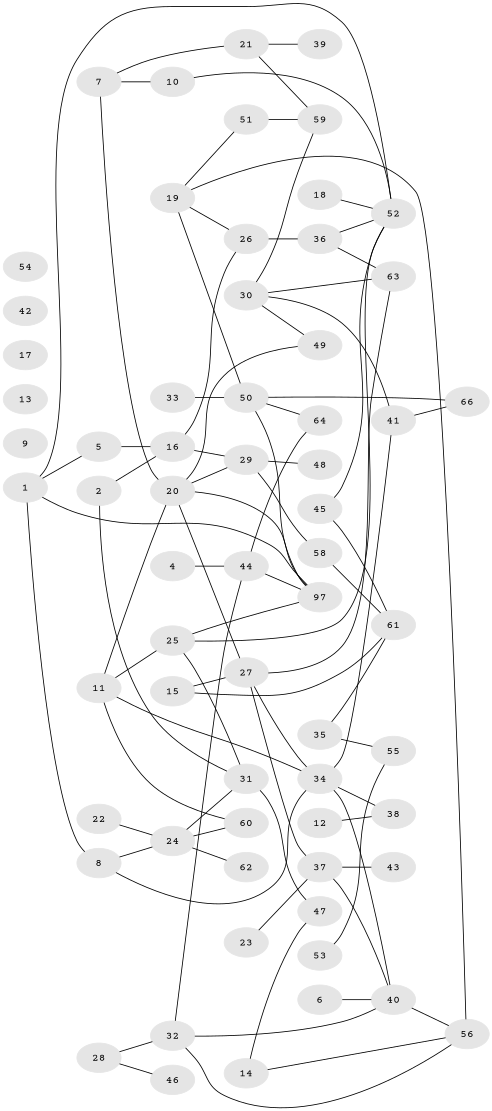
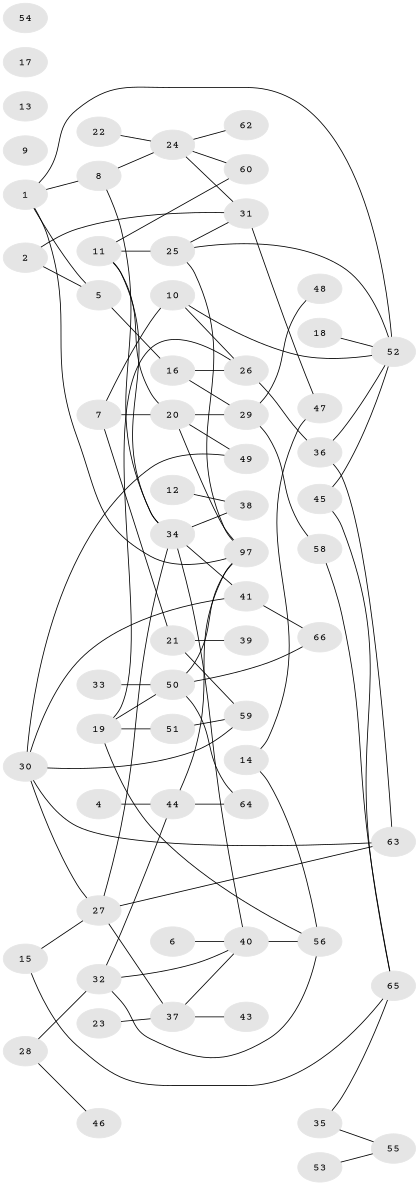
node "42": removed
edge "10" -- "26": added
edge "16" -- "2": now "5" -- "2"
edge "20" -- "27": now "30" -- "27"
node "61": label "61" -> "65"
